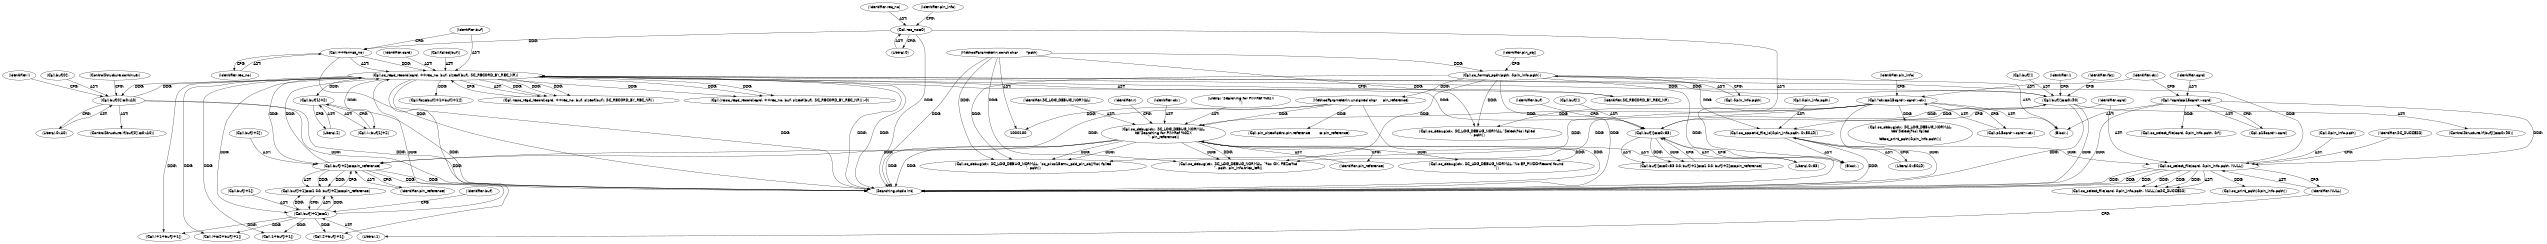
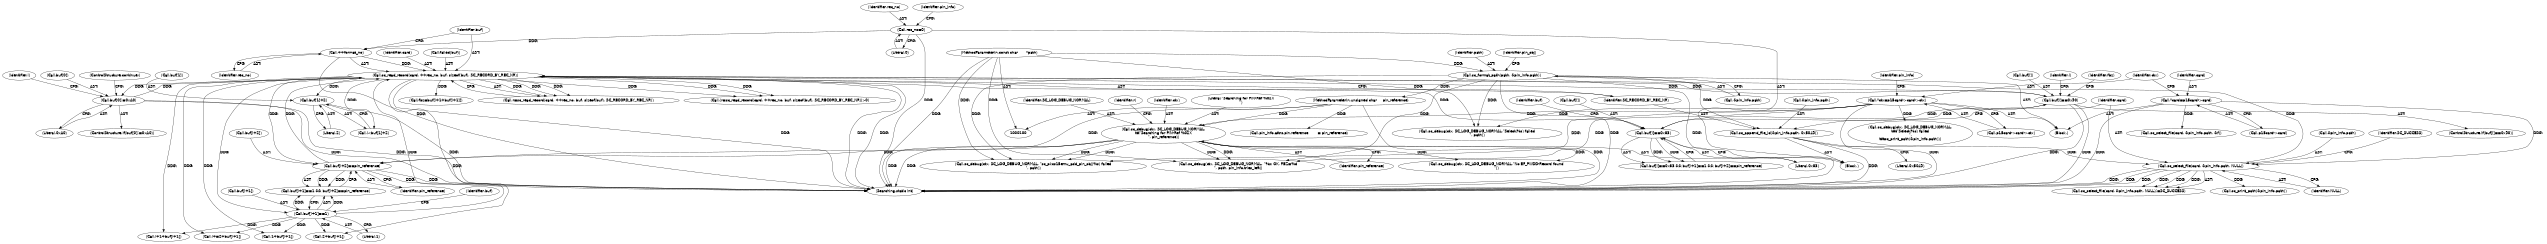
node "(Identifier,path)": added
node "(Call,buf[1])": added
edge "(MethodParameterIn,unsigned char     pin_reference)" -> "1000100": label "DDG: " -> "AST: "
node "(Call,pin_sizeof.attrs.pin.reference        = pin_reference)": label "(Call,pin_sizeof.attrs.pin.reference        = pin_reference)" -> "(Call,pin_info.attrs.pin.reference        = pin_reference)"
edge "(Literal,0x5049)" -> "(Call,sc_append_file_id(&pin_info.path, 0x5049))": now "(Identifier,SC_RECORD_BY_REC_NR)" -> "(Call,sc_append_file_id(&pin_info.path, 0x5049))"
edge "(Identifier,NULL)" -> "(Literal,1)": now "(Call,buf[i+1]==1)" -> "(Literal,1)"
